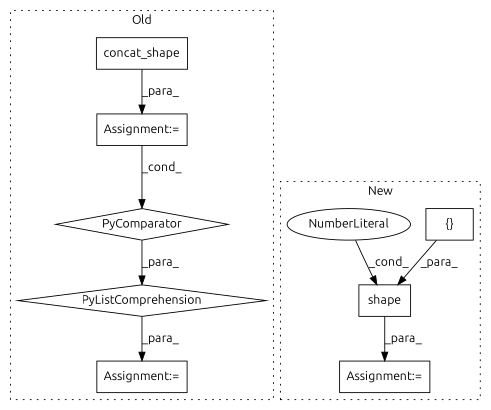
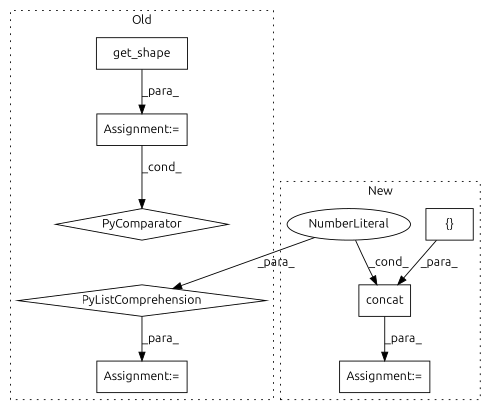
node "concat_shape": label "concat_shape" -> "get_shape"
edge "PyComparator" -> "PyListComprehension": now "NumberLiteral" -> "PyListComprehension"
node "shape": label "shape" -> "concat"
